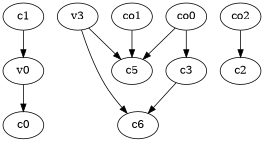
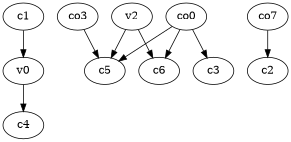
node "v3": label "v3" -> "v2"
node "co1": label "co1" -> "co3"
node "co2": label "co2" -> "co7"
edge "c3" -> "c6": now "co0" -> "c6"
node "c0": label "c0" -> "c4"
